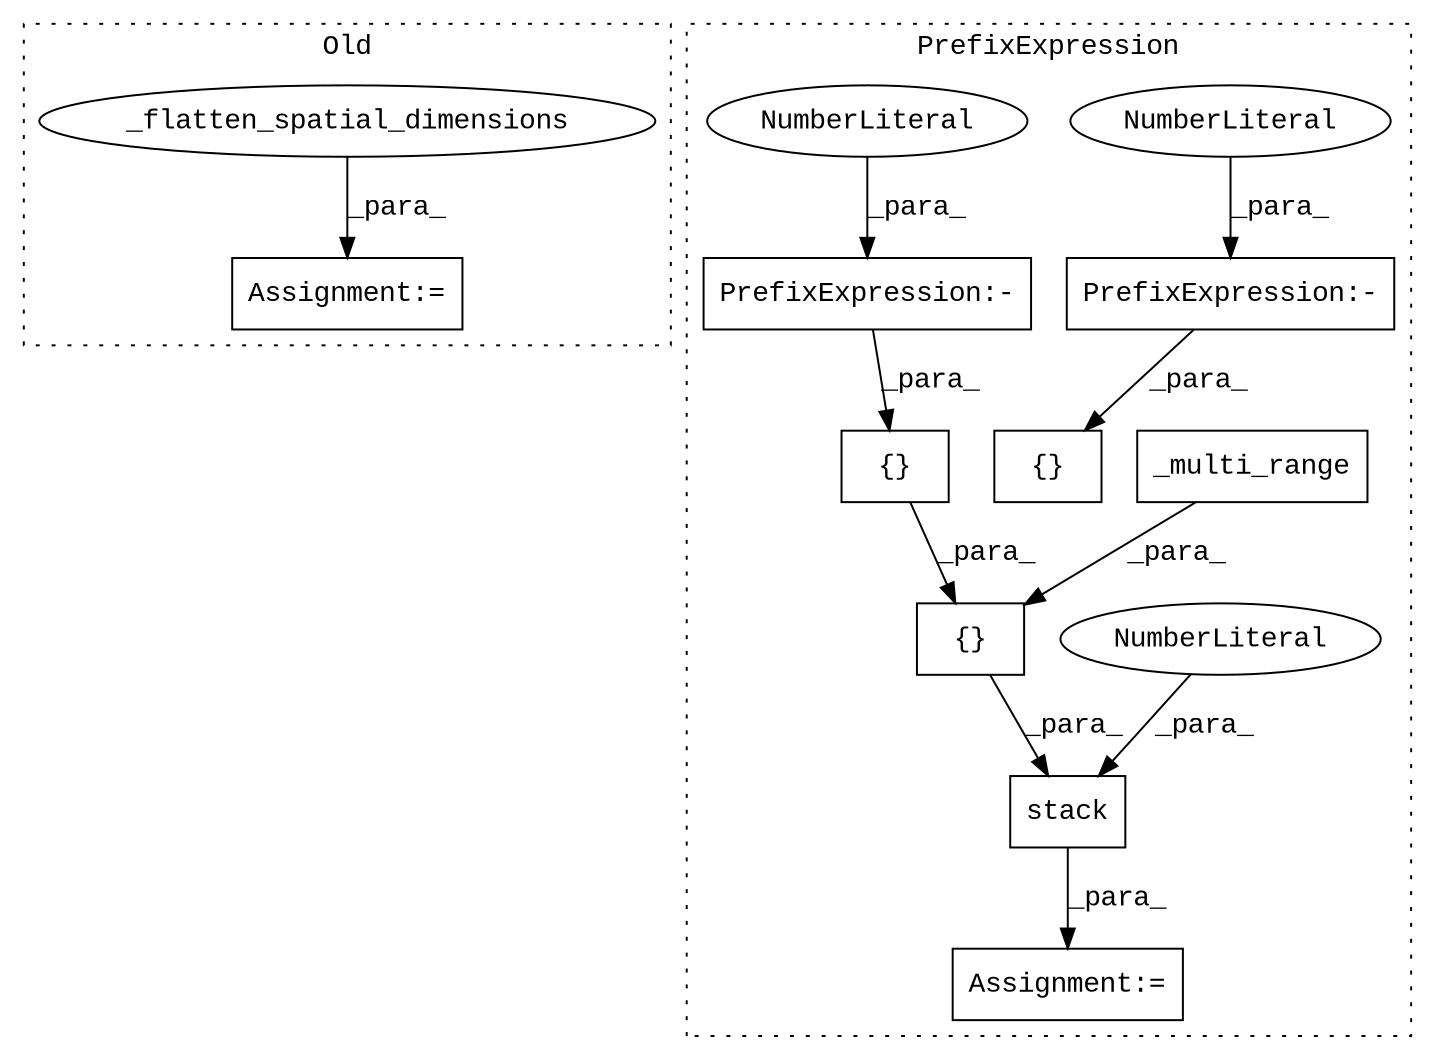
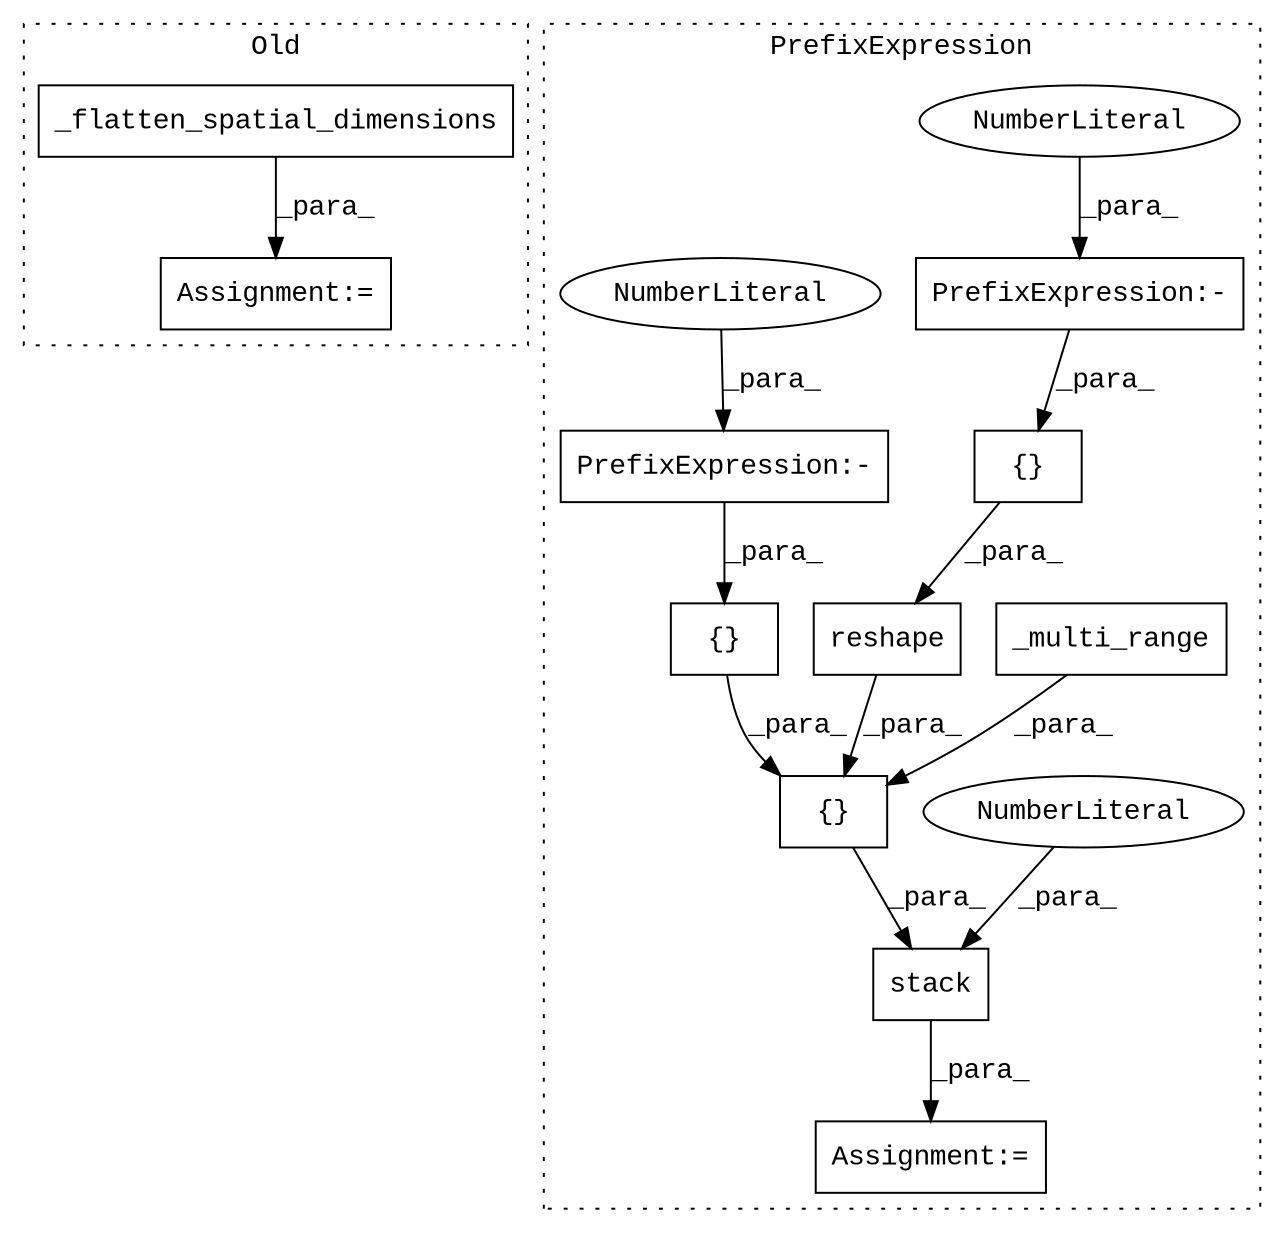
node "_flatten_spatial_dimensions": shape ellipse -> box
node "reshape": added
